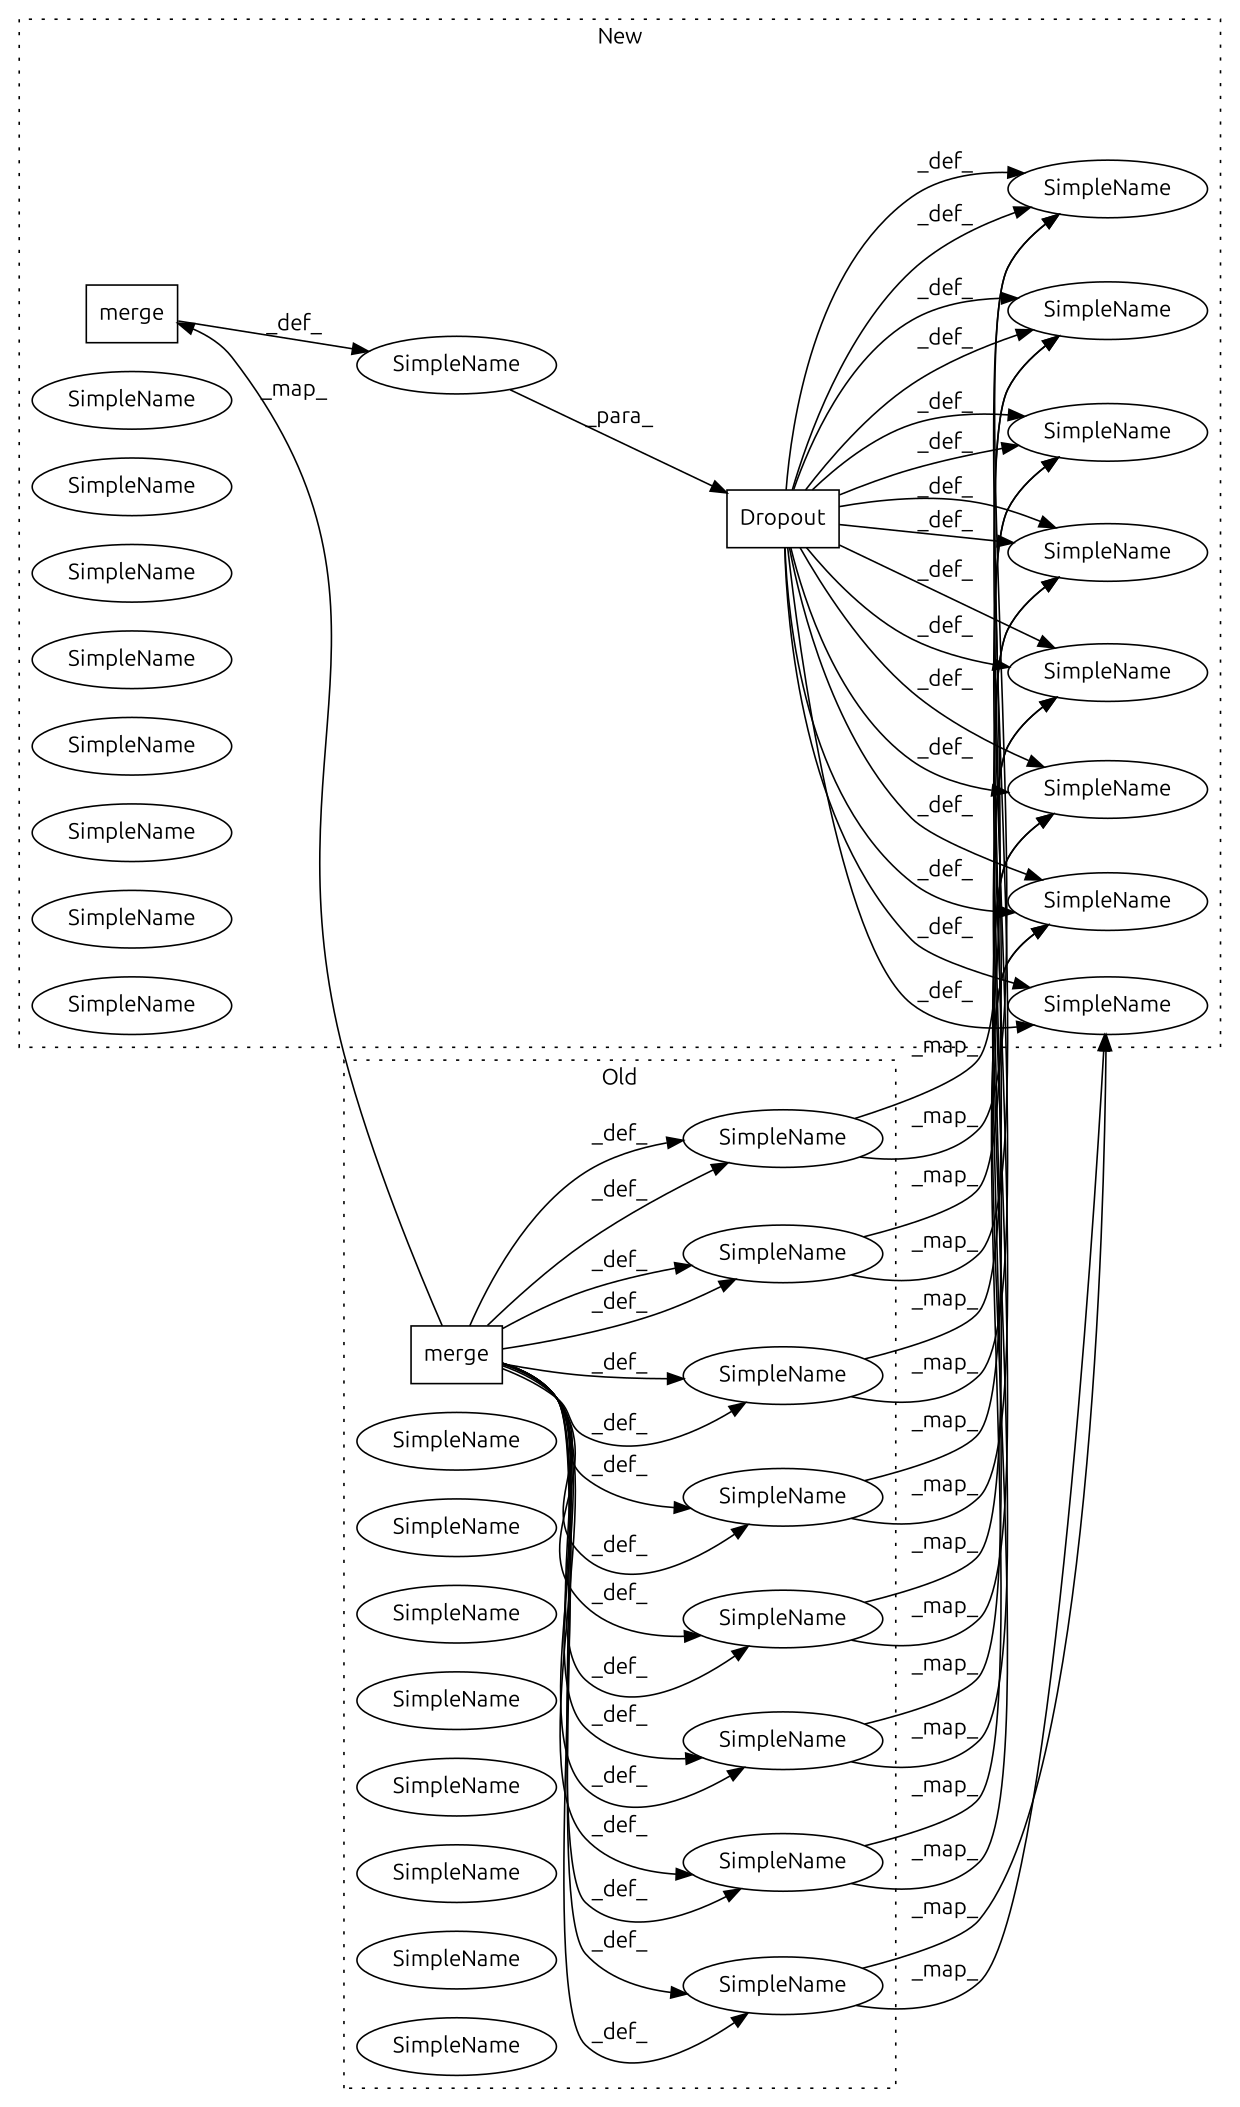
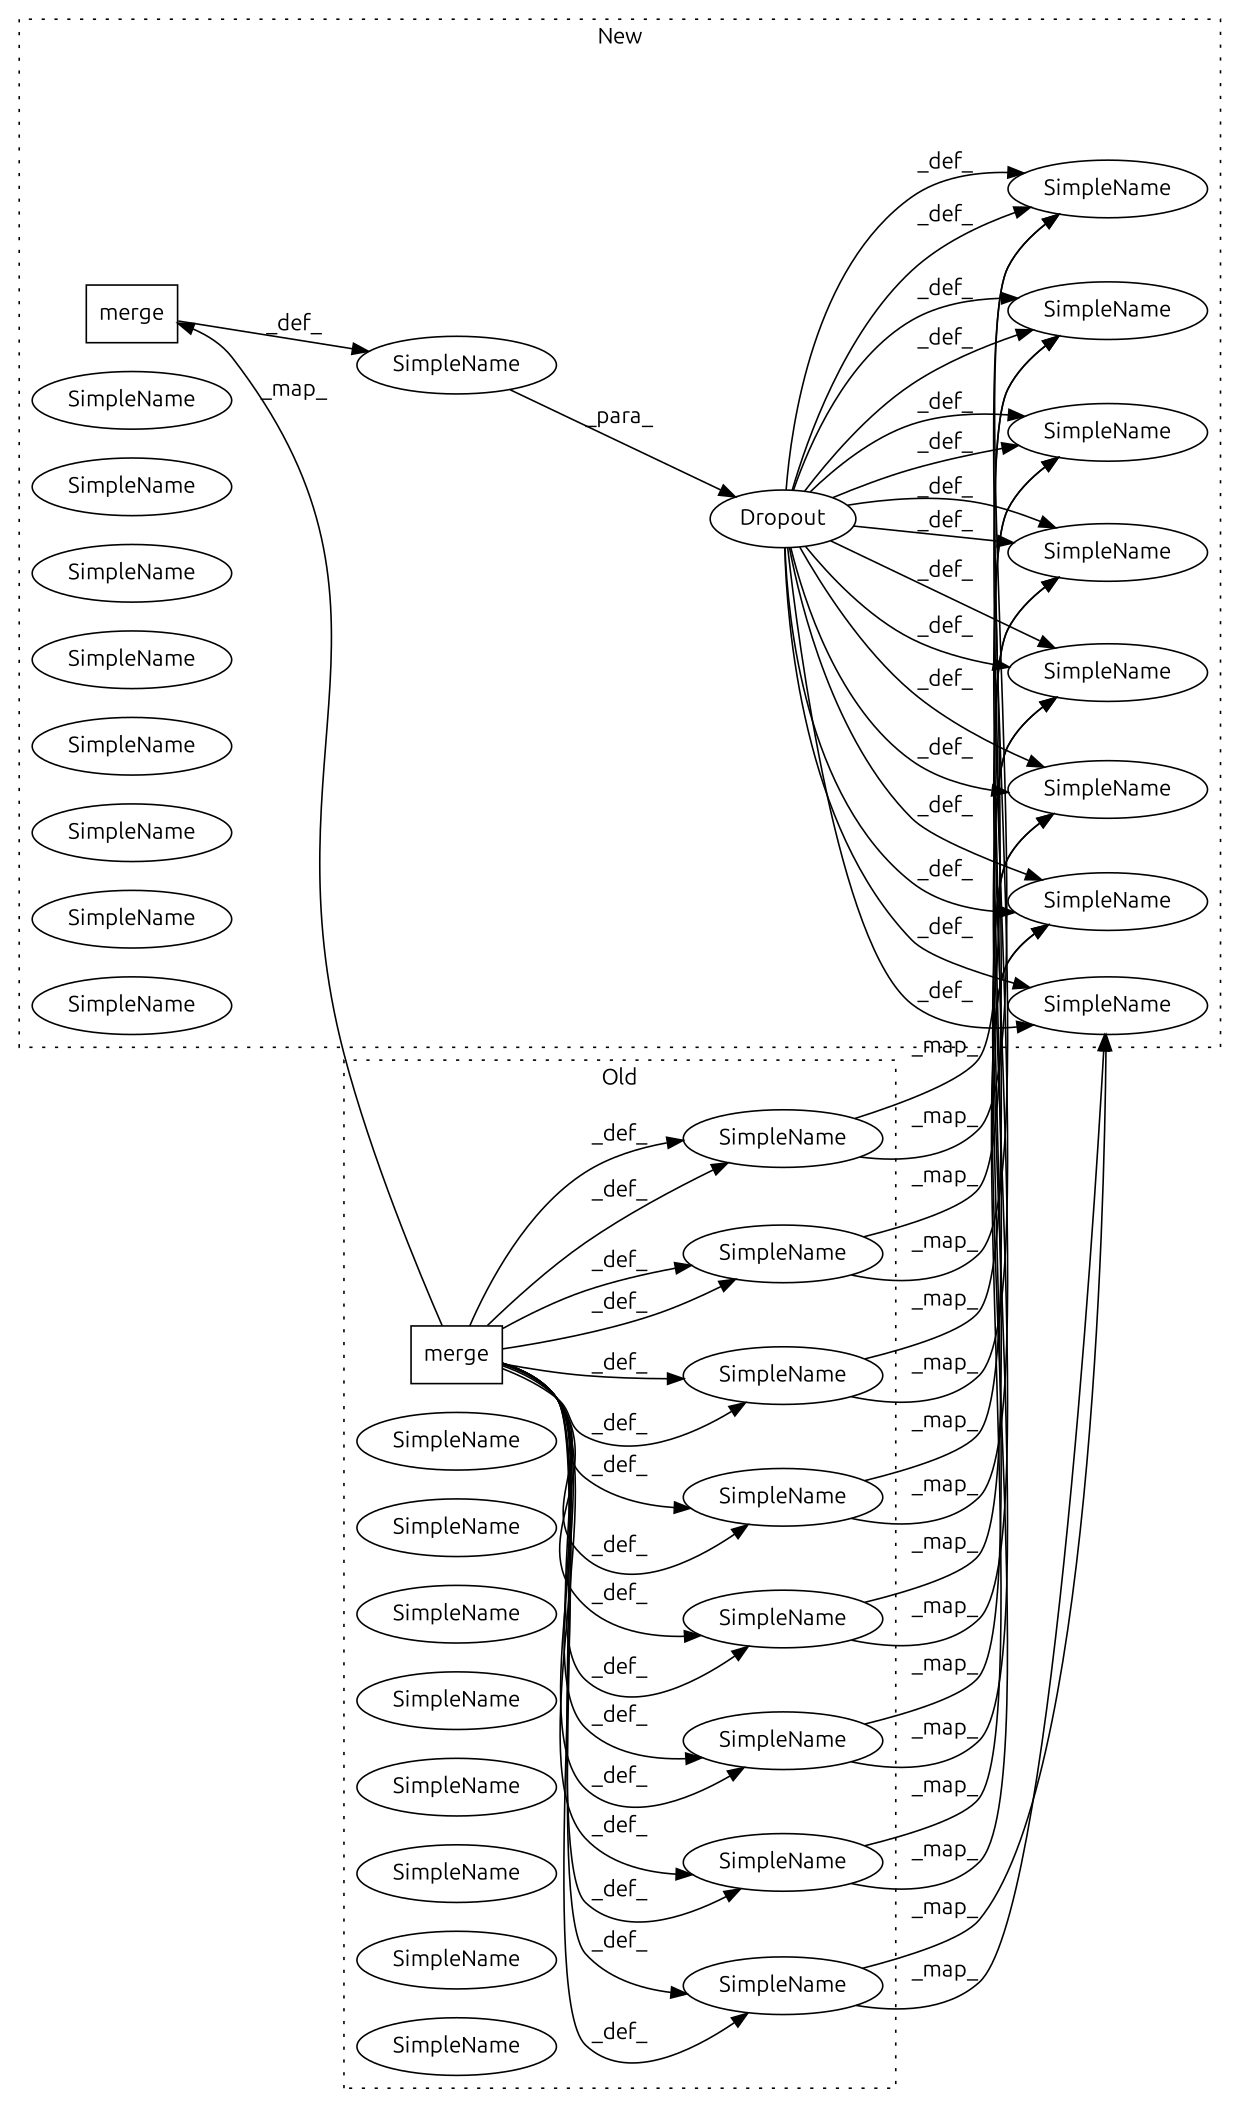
node "Dropout": shape box -> ellipse
